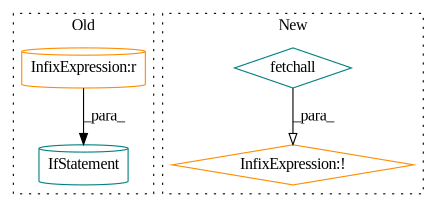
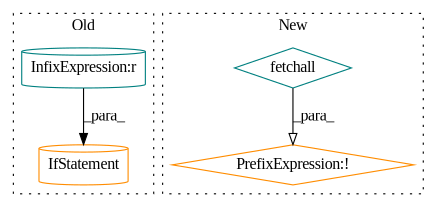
node "InfixExpression:r": color darkorange -> teal
node "IfStatement": color teal -> darkorange
node "InfixExpression:!": label "InfixExpression:!" -> "PrefixExpression:!"
